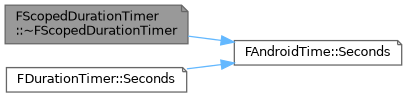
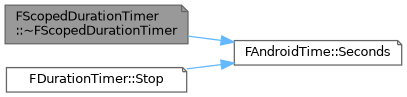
node "FDurationTimer::Seconds": label "FDurationTimer::Seconds" -> "FDurationTimer::Stop"
